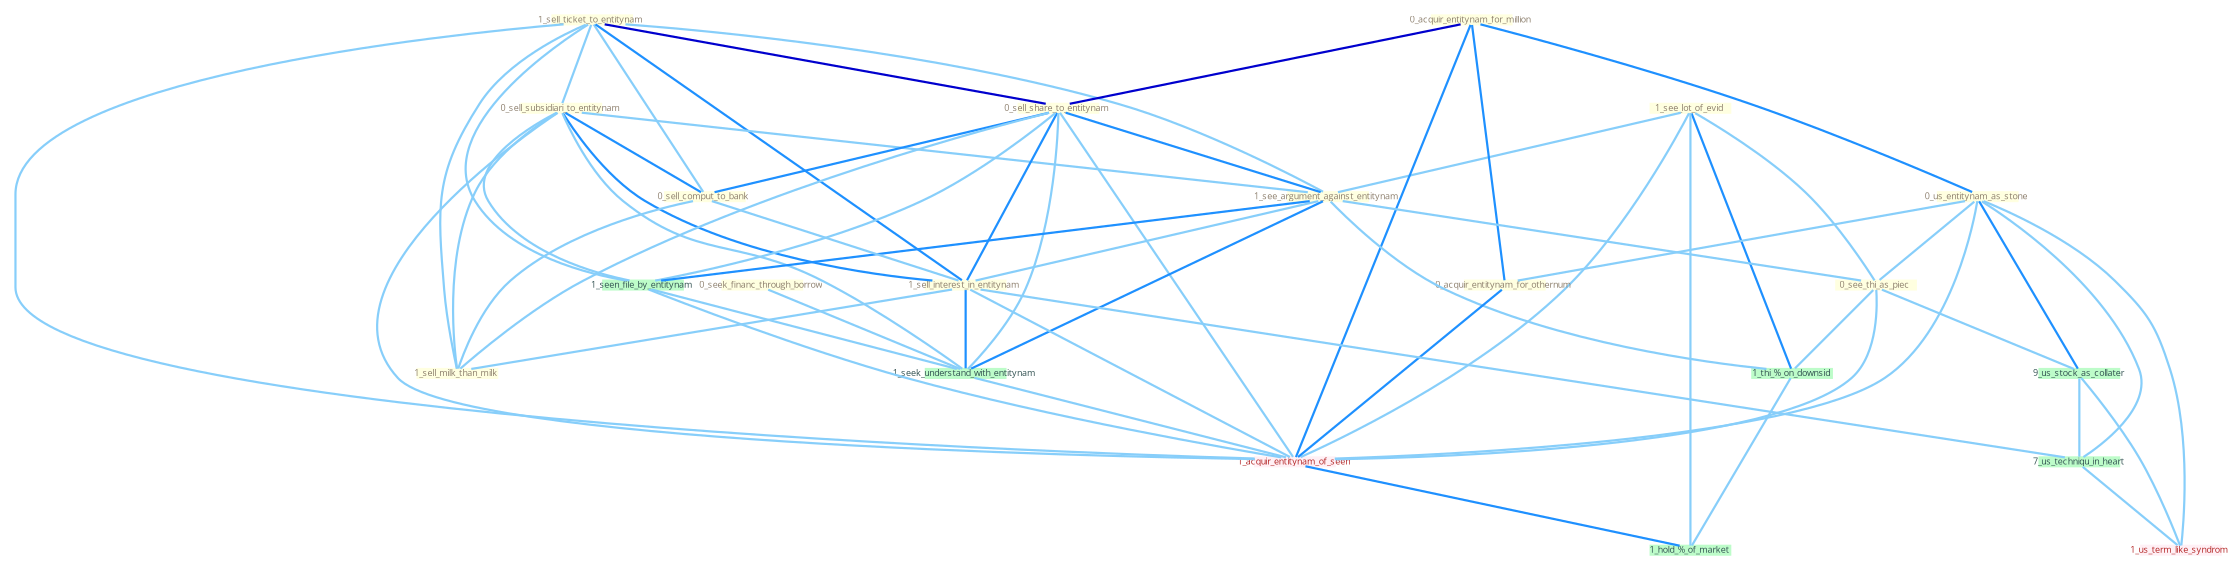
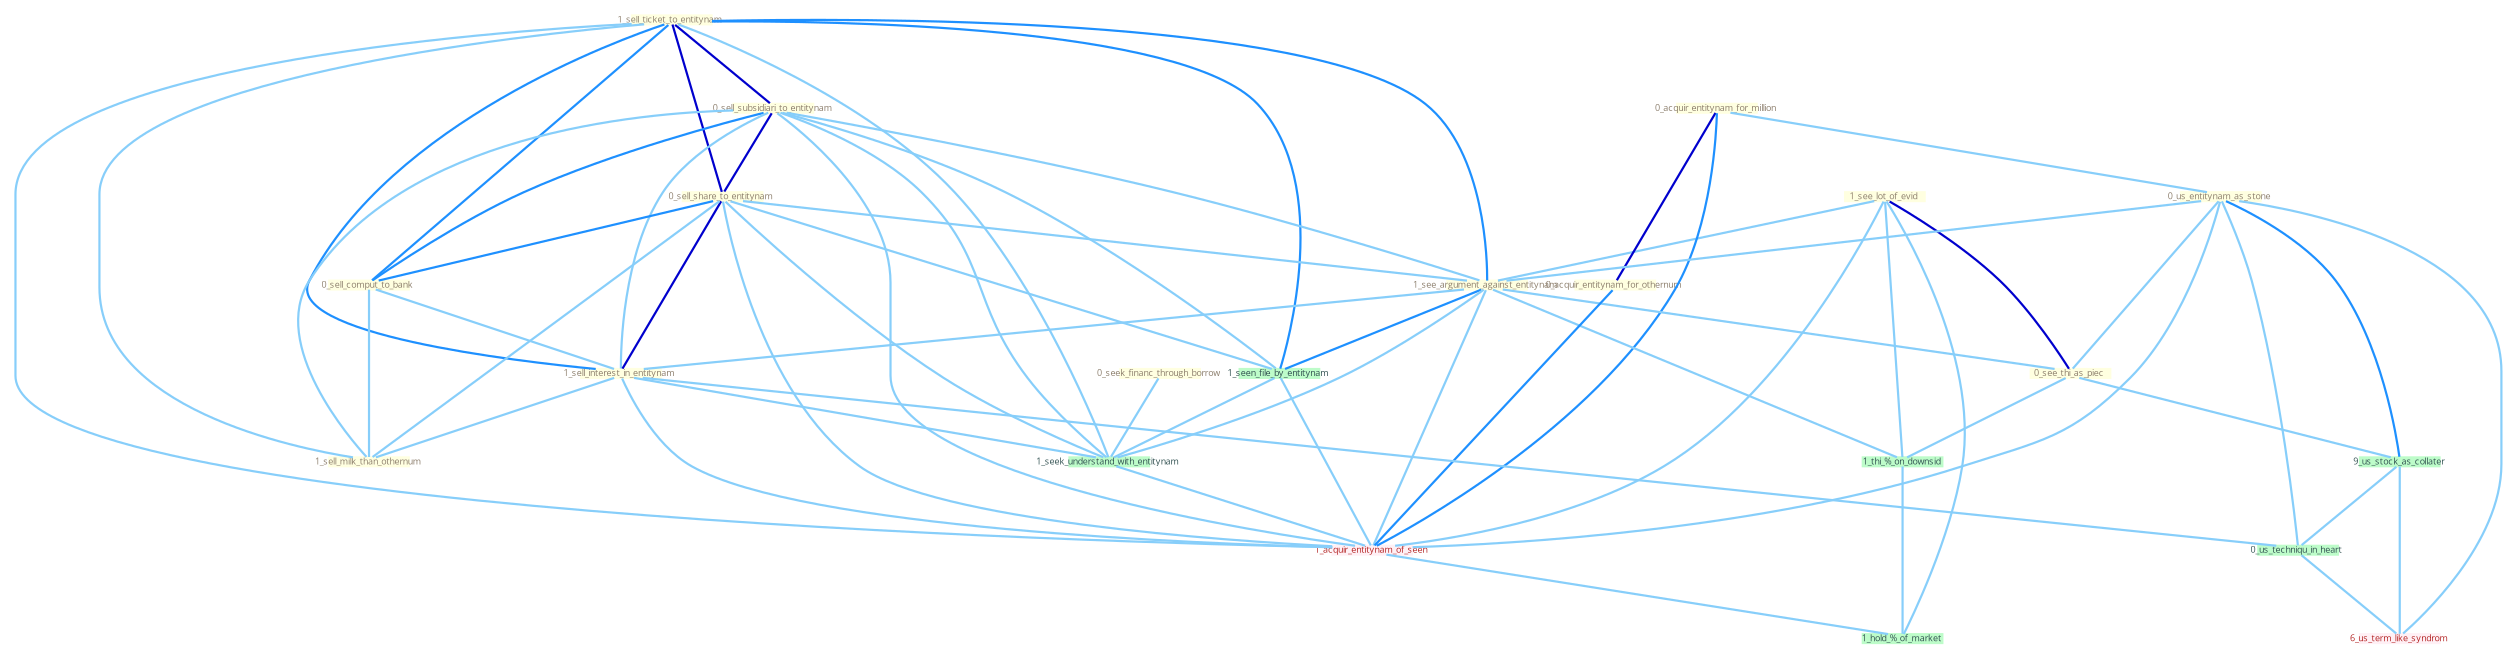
edge "1_sell_ticket_to_entitynam" -- "0_sell_subsidiari_to_entitynam": color #87cefa -> #0000cd
edge "0_acquir_entitynam_for_million" -- "0_sell_share_to_entitynam": now "0_sell_subsidiari_to_entitynam" -- "0_sell_share_to_entitynam"
edge "1_sell_ticket_to_entitynam" -- "1_see_argument_against_entitynam": color #87cefa -> #1e90ff
edge "0_acquir_entitynam_for_million" -- "0_us_entitynam_as_stone": color #1e90ff -> #87cefa
edge "1_sell_ticket_to_entitynam" -- "0_sell_comput_to_bank": color #87cefa -> #1e90ff
edge "0_acquir_entitynam_for_million" -- "0_acquir_entitynam_for_othernum": color #1e90ff -> #0000cd
edge "0_sell_share_to_entitynam" -- "1_see_argument_against_entitynam": color #1e90ff -> #87cefa
edge "1_sell_ticket_to_entitynam" -- "1_seen_file_by_entitynam": color #87cefa -> #1e90ff
edge "1_see_lot_of_evid" -- "0_see_thi_as_piec": color #87cefa -> #0000cd
edge "1_sell_ticket_to_entitynam" -- "1_seek_understand_with_entitynam": added
edge "0_sell_share_to_entitynam" -- "1_sell_interest_in_entitynam": color #1e90ff -> #0000cd
edge "1_see_lot_of_evid" -- "1_thi_%_on_downsid": color #1e90ff -> #87cefa
edge "0_us_entitynam_as_stone" -- "0_acquir_entitynam_for_othernum": now "0_us_entitynam_as_stone" -- "1_see_argument_against_entitynam"
edge "0_sell_subsidiari_to_entitynam" -- "1_sell_interest_in_entitynam": color #1e90ff -> #87cefa
edge "1_see_argument_against_entitynam" -- "1_seek_understand_with_entitynam": color #1e90ff -> #87cefa
edge "1_sell_interest_in_entitynam" -- "1_seek_understand_with_entitynam": color #1e90ff -> #87cefa
node "1_sell_milk_than_milk": label "1_sell_milk_than_milk" -> "1_sell_milk_than_othernum"
edge "0_see_thi_as_piec" -- "1_acquir_entitynam_of_seen": now "1_see_argument_against_entitynam" -- "1_acquir_entitynam_of_seen"
node "7_us_techniqu_in_heart": label "7_us_techniqu_in_heart" -> "0_us_techniqu_in_heart"
edge "1_acquir_entitynam_of_seen" -- "1_hold_%_of_market": color #1e90ff -> #87cefa
node "1_us_term_like_syndrom": label "1_us_term_like_syndrom" -> "6_us_term_like_syndrom"
